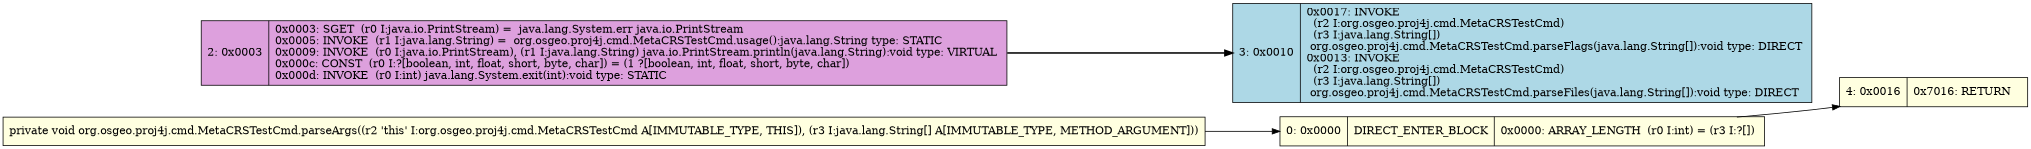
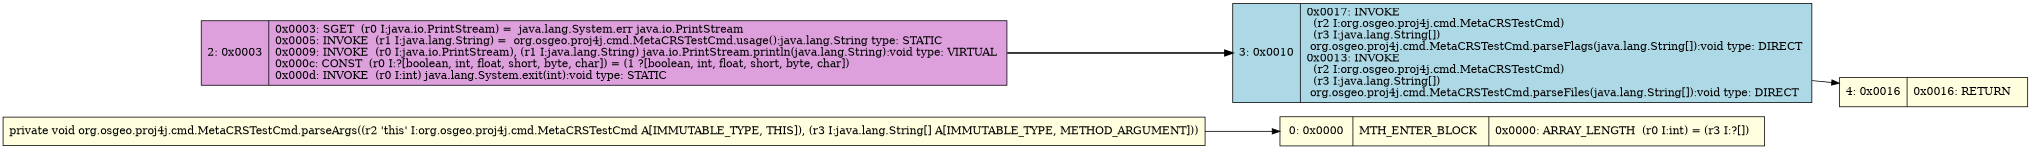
node "4: 0x0016": text "0x7016: RETURN" -> "0x0016: RETURN"
edge "0: 0x0000" -> "4: 0x0016": now "3: 0x0010" -> "4: 0x0016"
node "0: 0x0000": text "DIRECT_ENTER_BLOCK" -> "MTH_ENTER_BLOCK"
